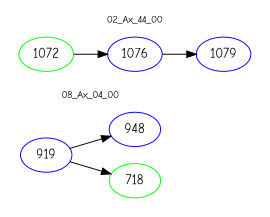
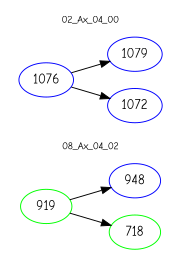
cluster "02_Ax_44_00": label "02_Ax_44_00" -> "02_Ax_04_00"
node "1072": color green -> blue
edge "1072" -> "1076": reversed
cluster "08_Ax_04_00": label "08_Ax_04_00" -> "08_Ax_04_02"
node "919": color blue -> green
